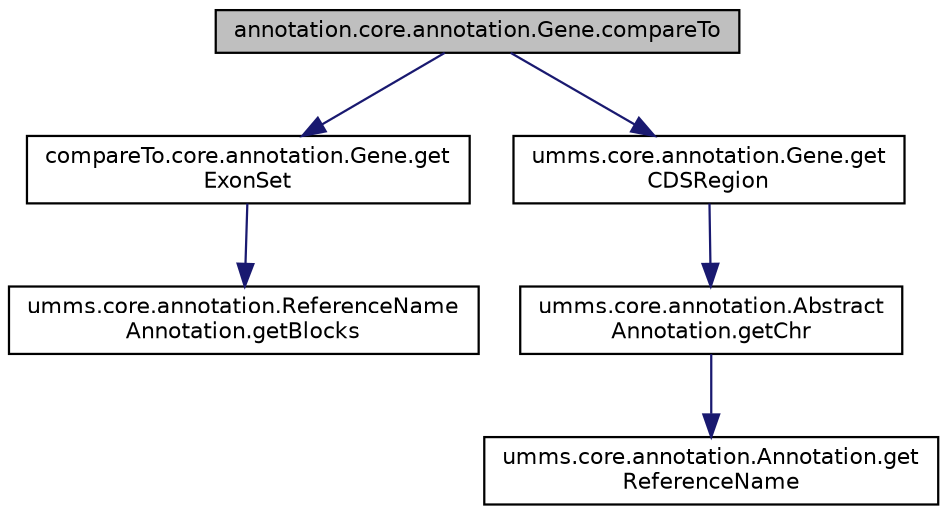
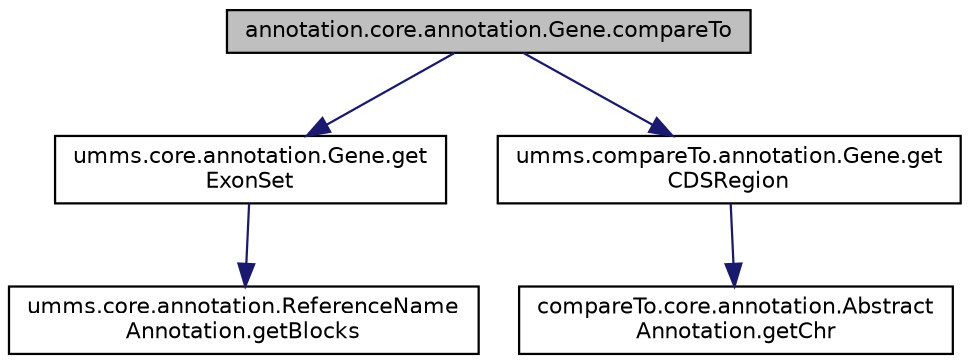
node "compareTo.core.annotation.Gene.get ExonSet": label "compareTo.core.annotation.Gene.get ExonSet" -> "umms.core.annotation.Gene.get ExonSet"
node "umms.core.annotation.Gene.get CDSRegion": label "umms.core.annotation.Gene.get CDSRegion" -> "umms.compareTo.annotation.Gene.get CDSRegion"
node "umms.core.annotation.Abstract Annotation.getChr": label "umms.core.annotation.Abstract Annotation.getChr" -> "compareTo.core.annotation.Abstract Annotation.getChr"
node "umms.core.annotation.Annotation.get ReferenceName": removed
